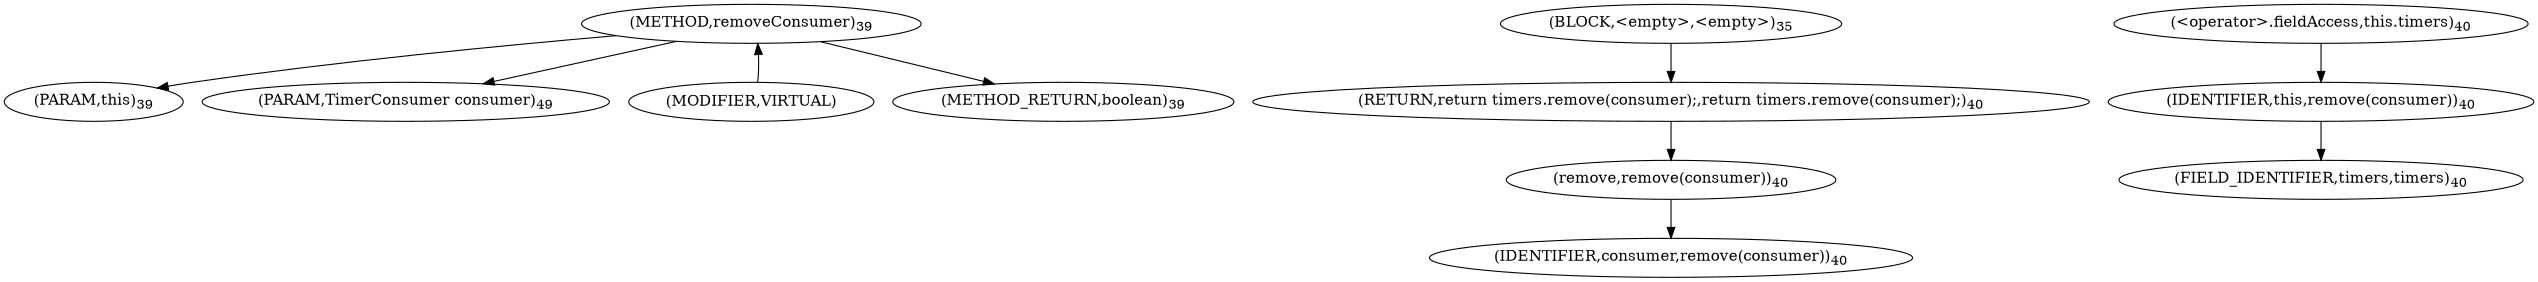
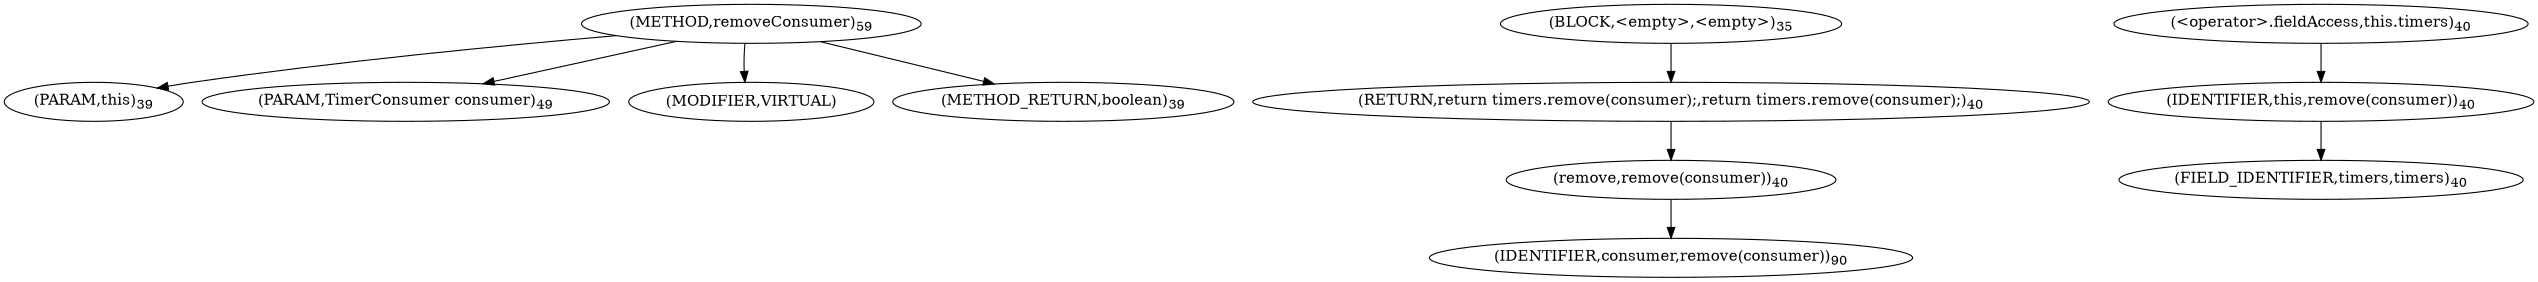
node "(METHOD,removeConsumer)": text "39" -> "59"
edge "(MODIFIER,VIRTUAL)" -> "(METHOD,removeConsumer)": reversed
node "(IDENTIFIER,consumer,remove(consumer))": text "40" -> "90"
